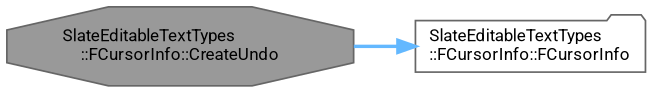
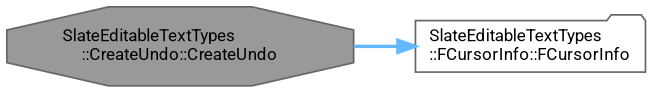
node "SlateEditableTextTypes ::FCursorInfo::CreateUndo": label "SlateEditableTextTypes ::FCursorInfo::CreateUndo" -> "SlateEditableTextTypes ::CreateUndo::CreateUndo"
